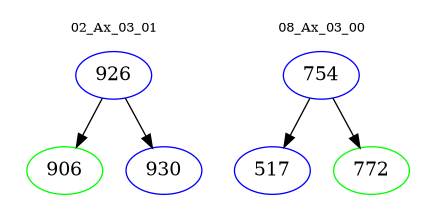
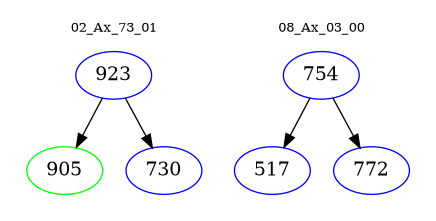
cluster "02_Ax_03_01": label "02_Ax_03_01" -> "02_Ax_73_01"
node "926": label "926" -> "923"
node "906": label "906" -> "905"
node "930": label "930" -> "730"
node "772": color green -> blue
